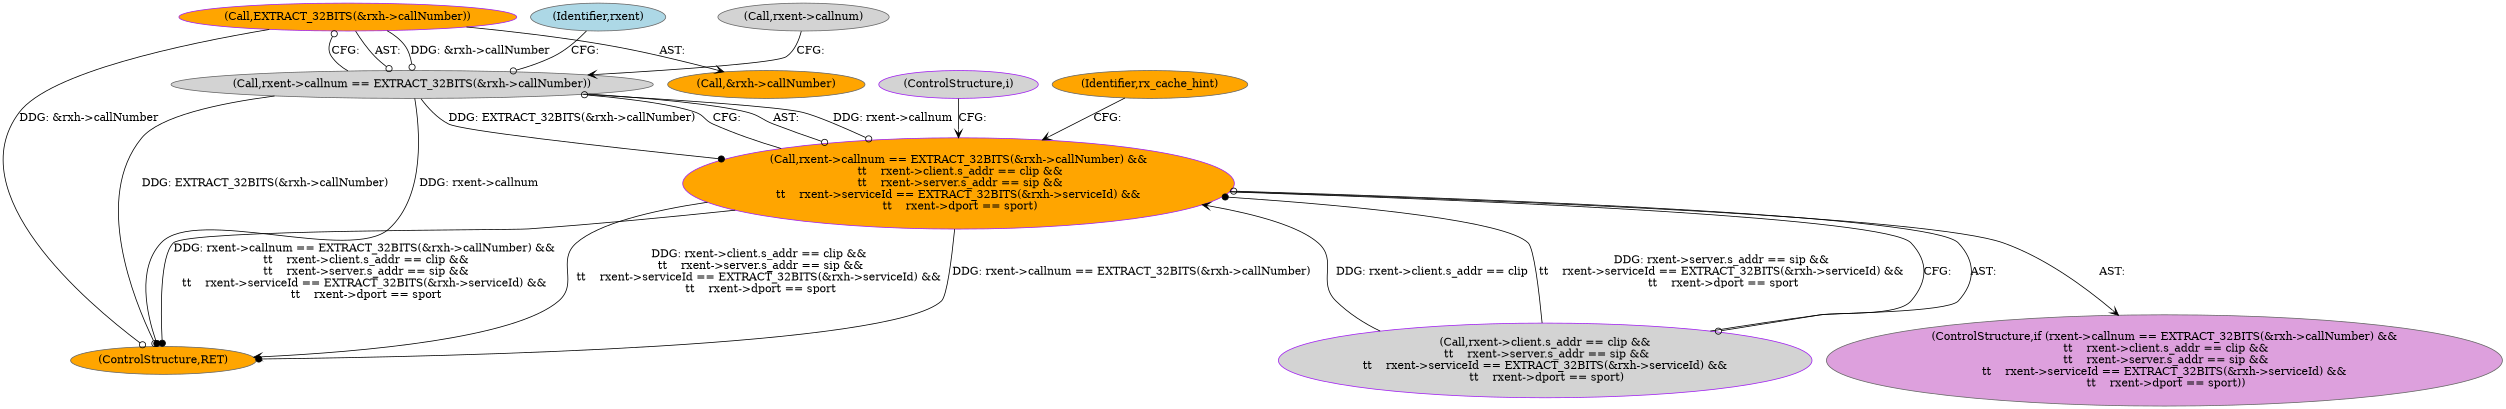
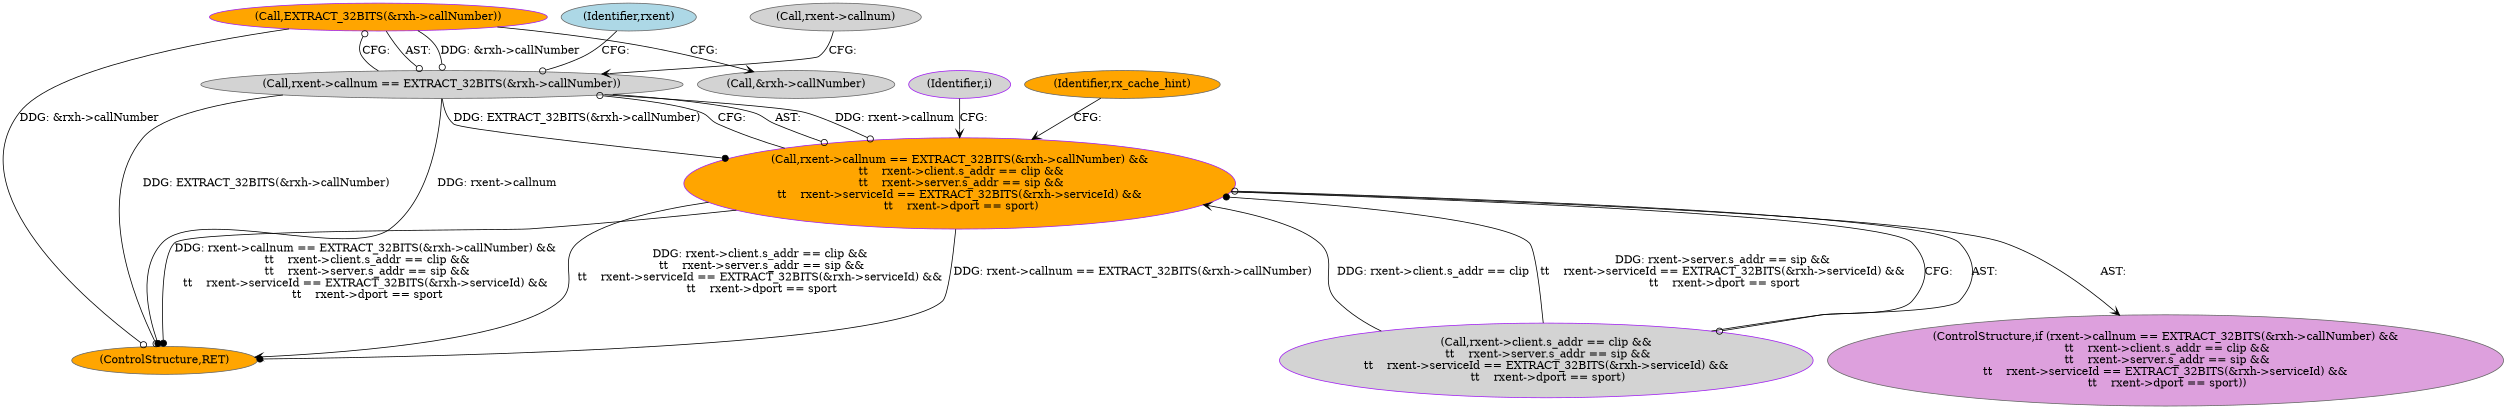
edge "(Call,EXTRACT_32BITS(&rxh->callNumber))" -> "(Call,&rxh->callNumber)": label "AST: " -> "CFG: "
node "(Call,&rxh->callNumber)": fillcolor orange -> lightgrey
node "(ControlStructure,i)": label "(ControlStructure,i)" -> "(Identifier,i)"
